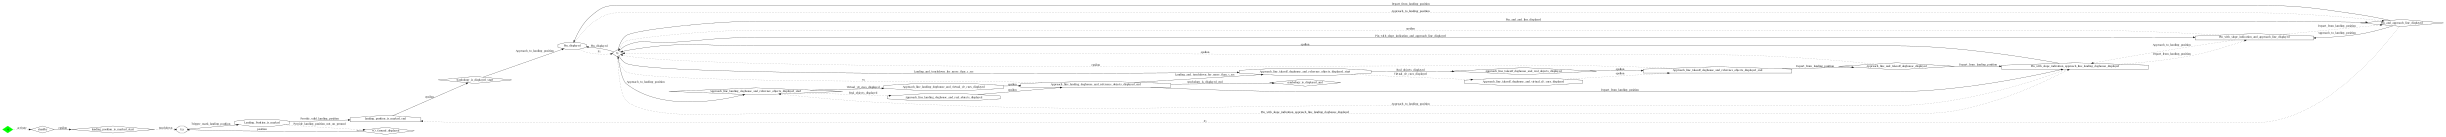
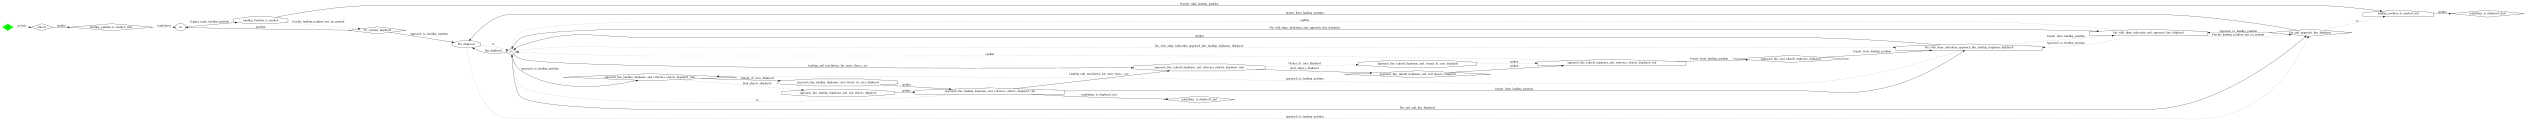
edge "Pin_with_slope_indication_and_approach_line_displayed" -> "Pin_and_approach_line_displayed": label " Depart_from_landing_position " -> " Provide_landing_position_not_on_ground "
edge "Approach_line_and_takeoff_doghouse_displayed" -> "S5": removed, label "epsilon"
edge "symbology_is_displayed_start" -> "Pin_displayed": now "NO_Ground_displayed" -> "Pin_displayed"
node "standby": label "standby" -> "objects"
